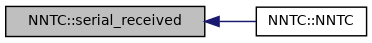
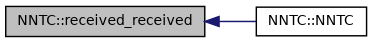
node "NNTC::serial_received": label "NNTC::serial_received" -> "NNTC::received_received"
